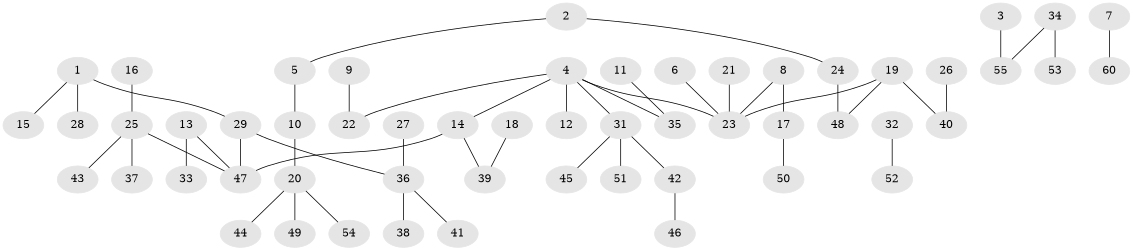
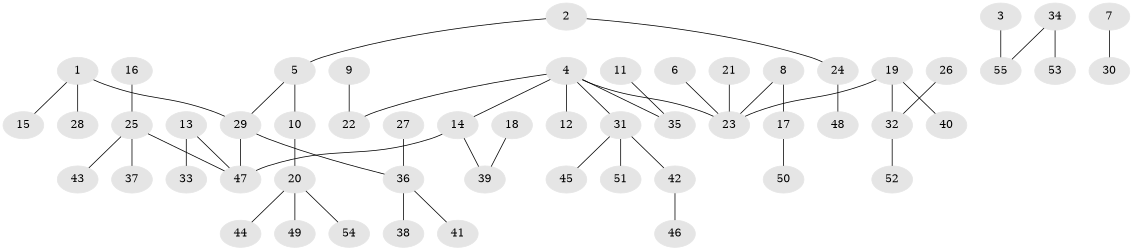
node "60": label "60" -> "30"
edge "5" -- "29": added
edge "19" -- "48": now "19" -- "32"
edge "26" -- "40": now "26" -- "32"
